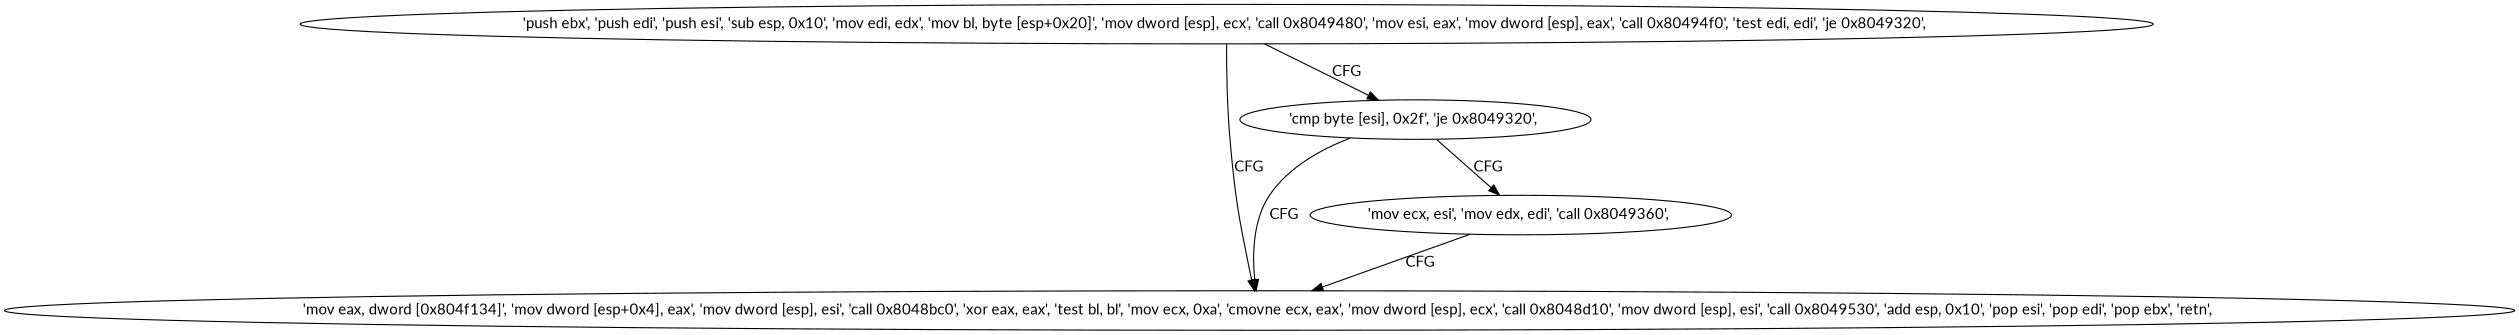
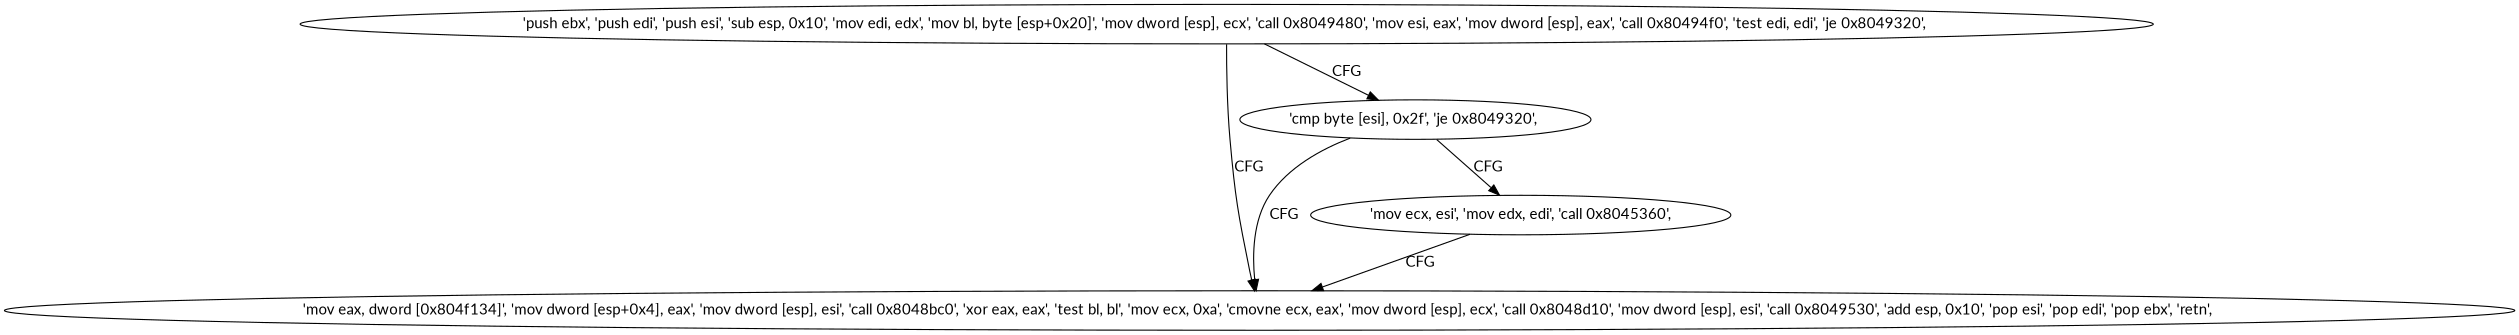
node "'mov ecx, esi', 'mov edx, edi', 'call 0x8049360',": label "'mov ecx, esi', 'mov edx, edi', 'call 0x8049360'," -> "'mov ecx, esi', 'mov edx, edi', 'call 0x8045360',"
